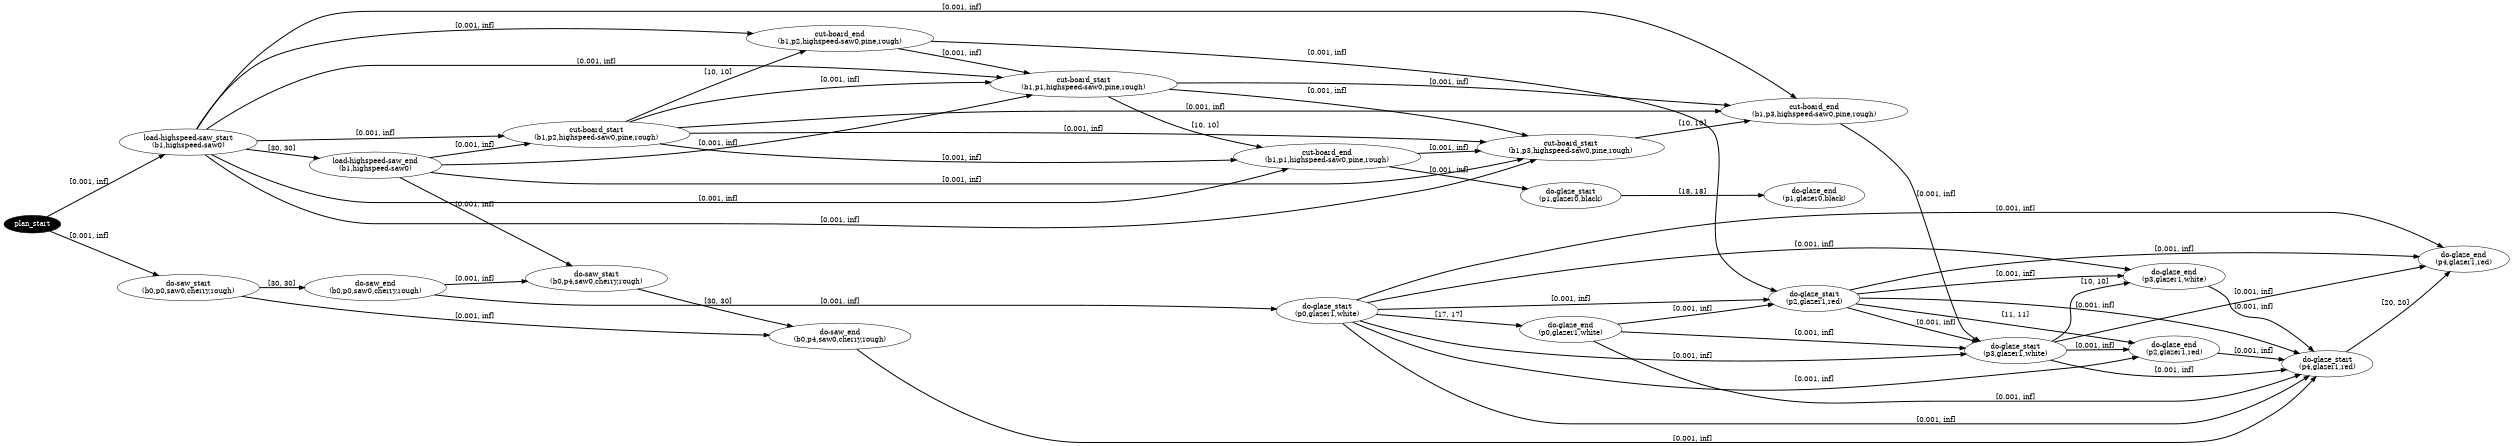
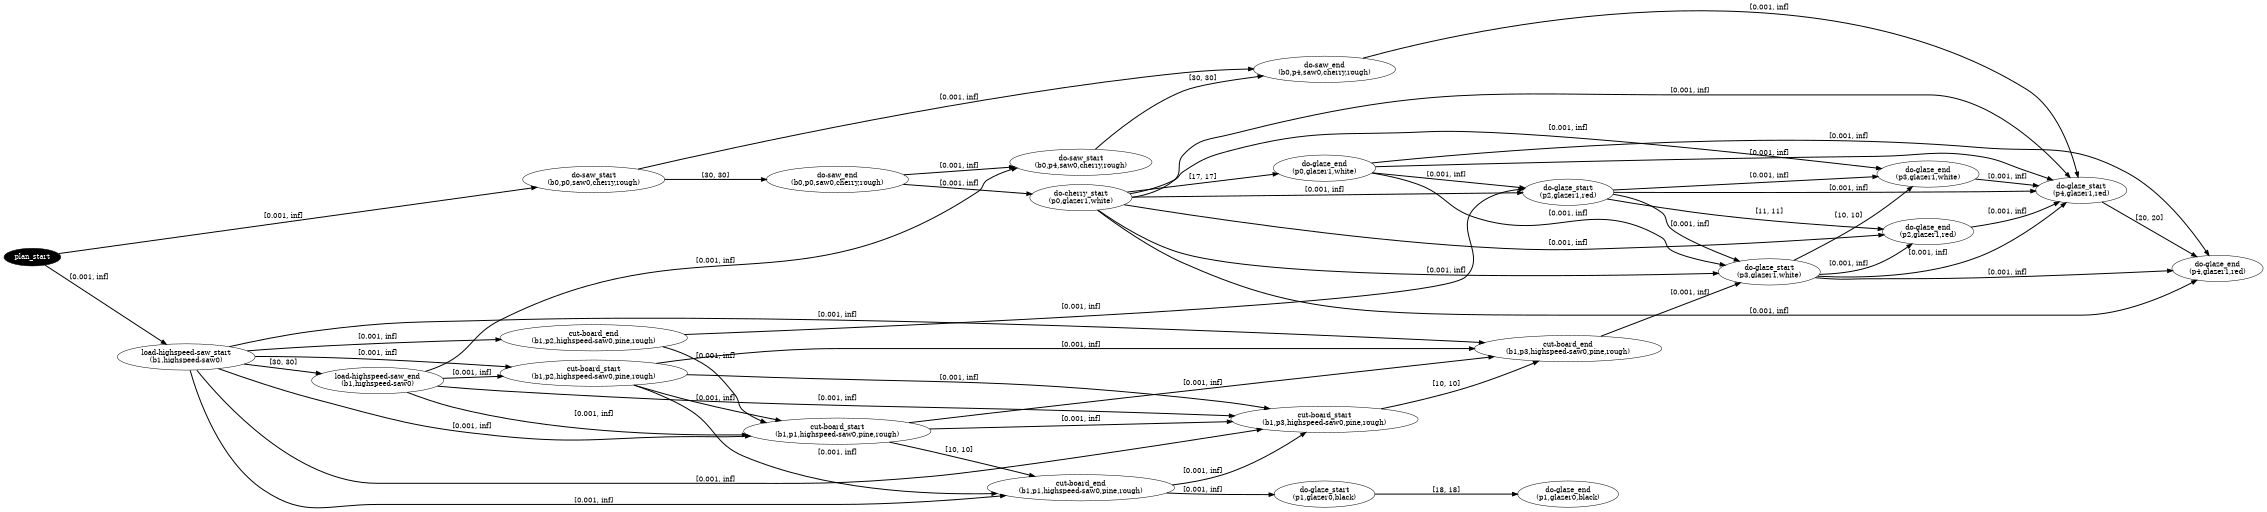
edge "cut-board_start (b1,p2,highspeed-saw0,pine,rough)" -> "cut-board_end (b1,p2,highspeed-saw0,pine,rough)": removed, label "[10, 10]"
edge "do-glaze_start (p2,glazer1,red)" -> "do-glaze_end (p4,glazer1,red)": now "do-glaze_end (p0,glazer1,white)" -> "do-glaze_end (p4,glazer1,red)"
node "do-glaze_start (p0,glazer1,white)": label "do-glaze_start (p0,glazer1,white)" -> "do-cherry_start (p0,glazer1,white)"
